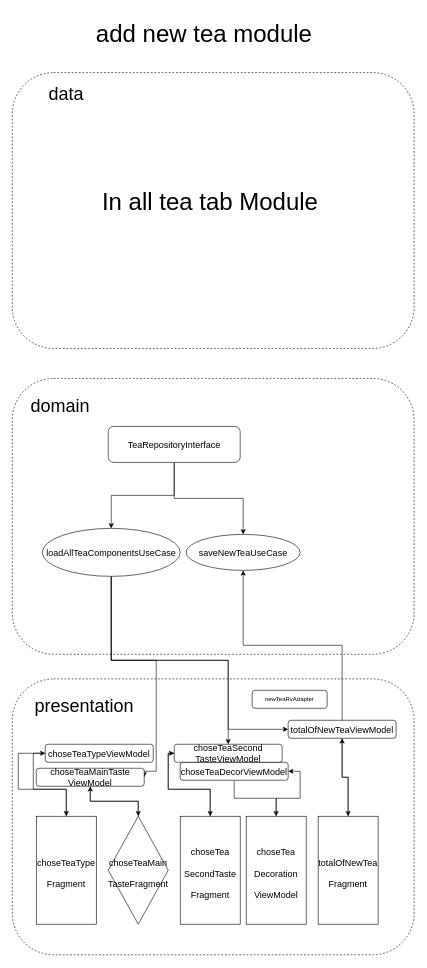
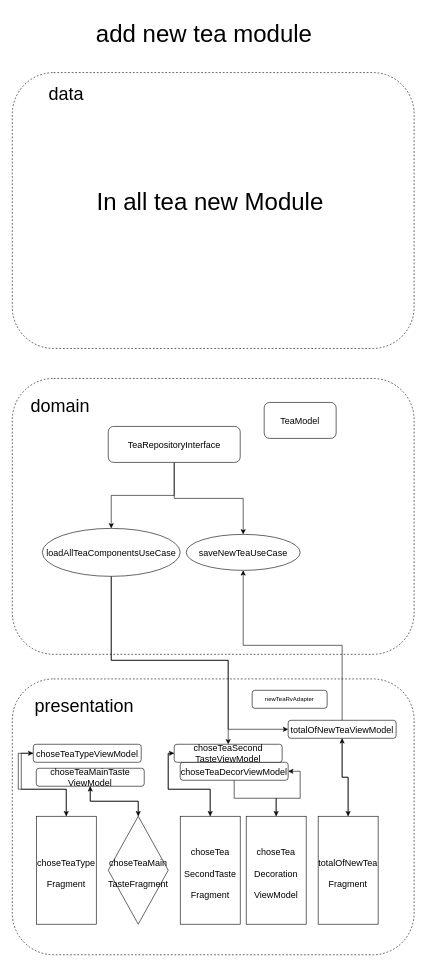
node "In all tea tab Module": label "In all tea tab Module" -> "In all tea new Module"
node "TeaModel": added
node "choseTeaTypeViewModel": moved (99, 753) -> (87, 753)
edge "loadAllTeaComponentsUseCase" -> "choseTeaMainTaste ViewModel": removed
